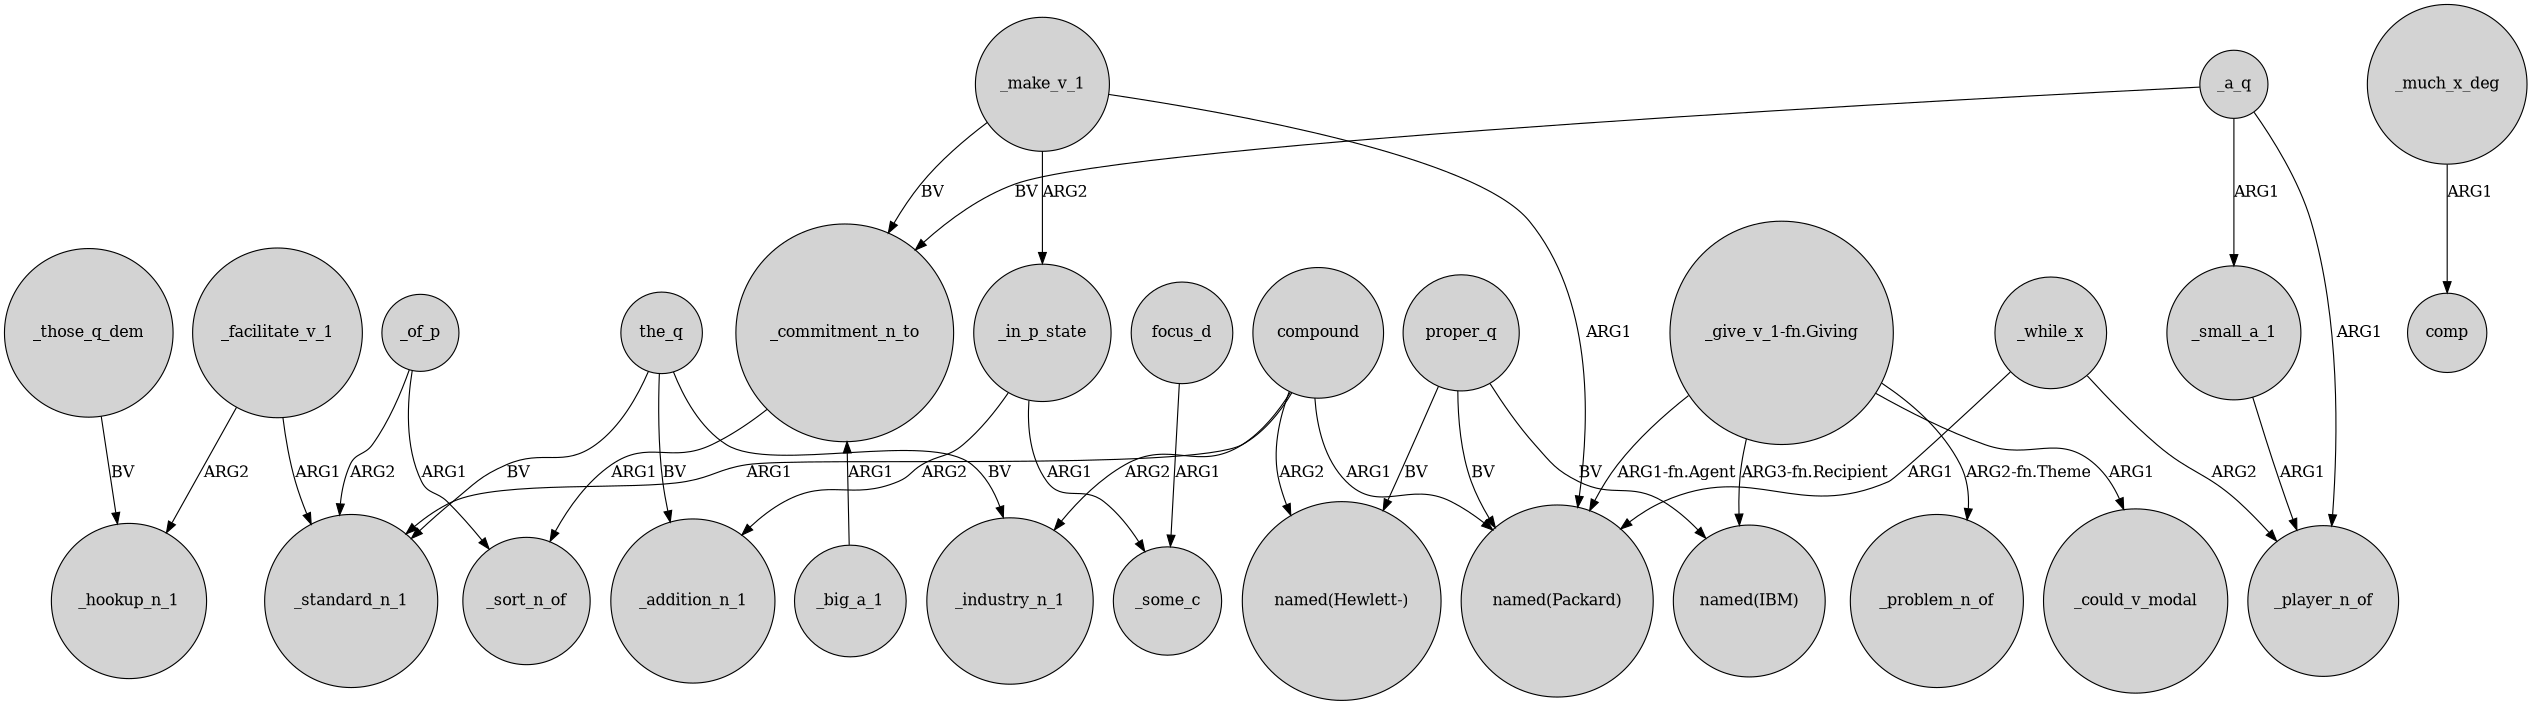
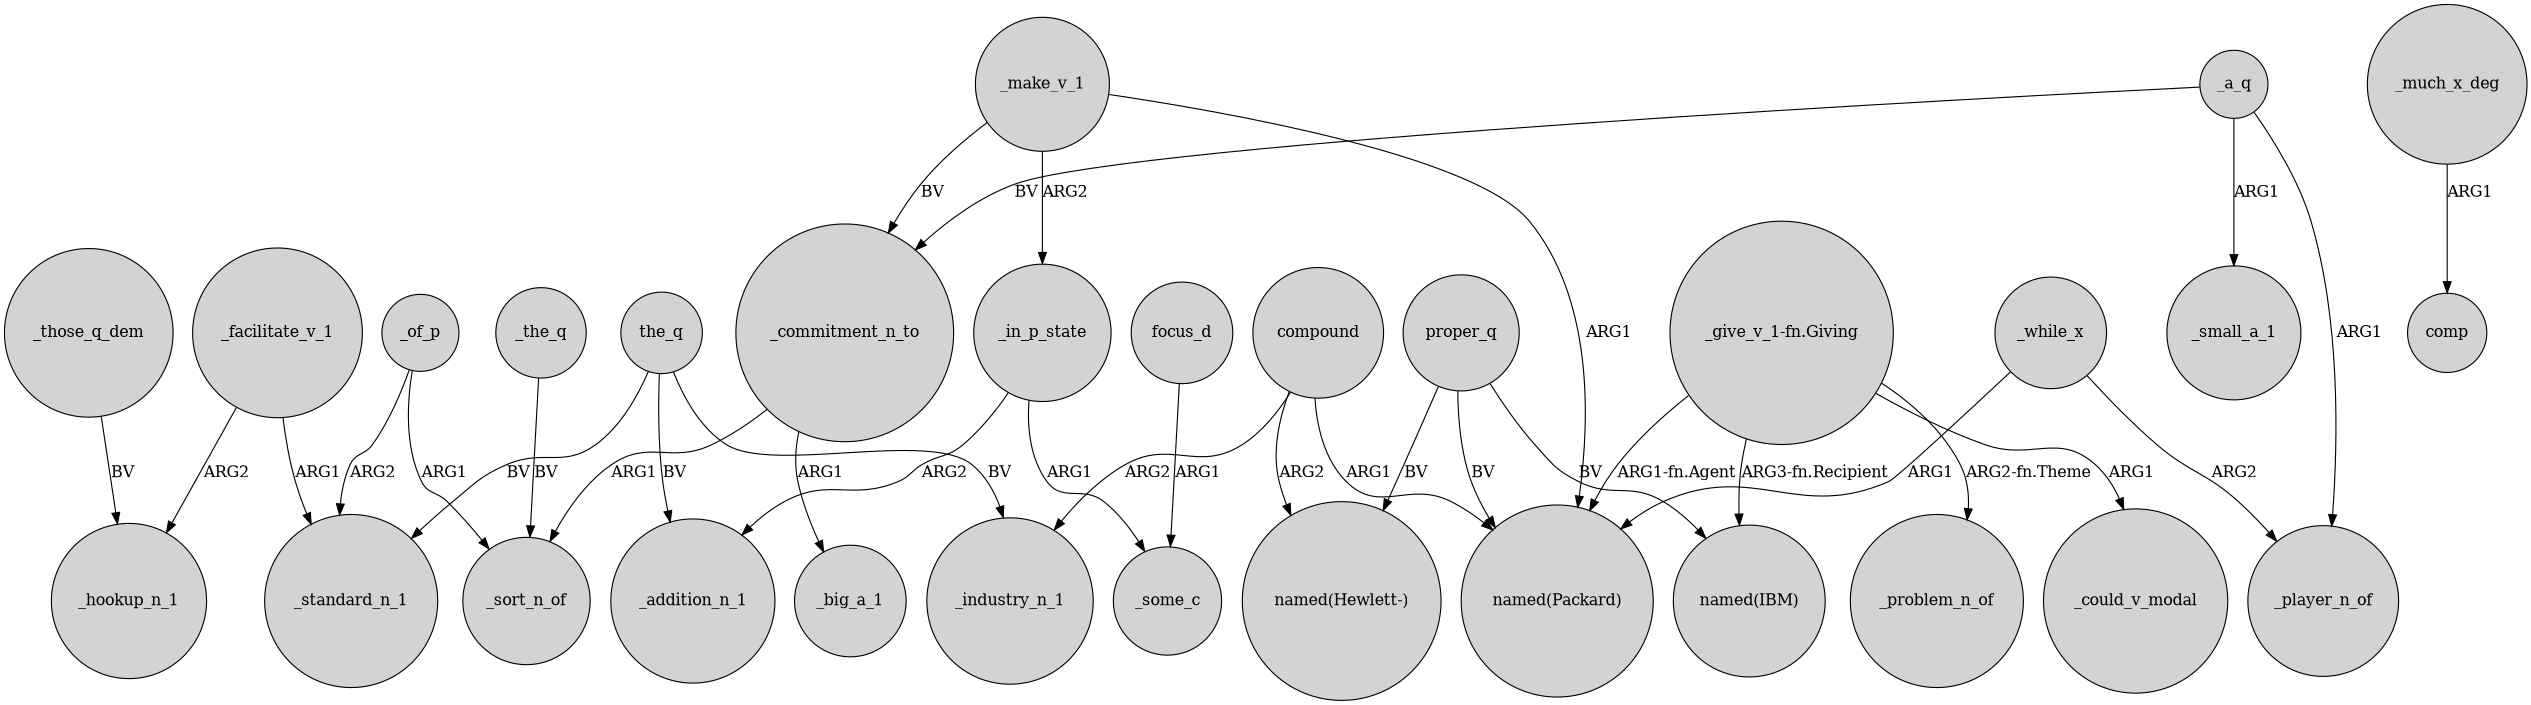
node "_the_q": added
edge "_small_a_1" -> "_player_n_of": removed, label "ARG1"
edge "compound" -> "_standard_n_1": removed, label "ARG1"
edge "_big_a_1" -> "_commitment_n_to": reversed
